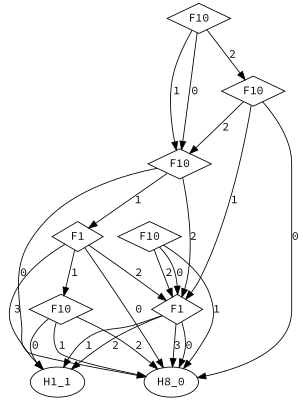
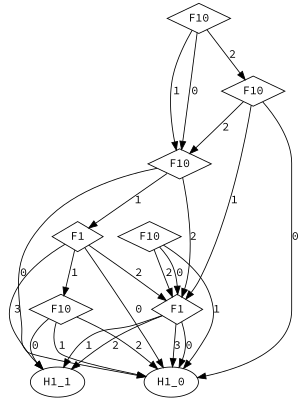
node "H8_0": label "H8_0" -> "H1_0"
